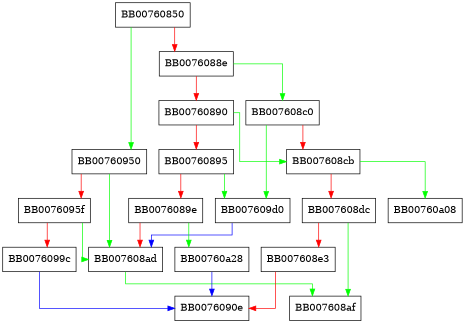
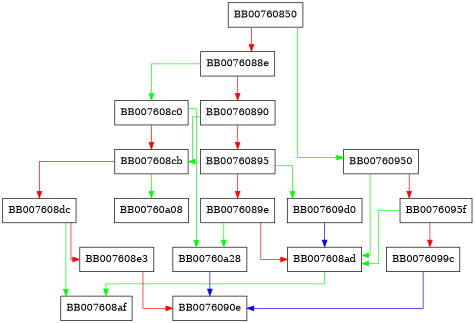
edge "BB007608c0" -> "BB007609d0": now "BB007608c0" -> "BB00760a28"
